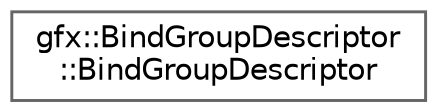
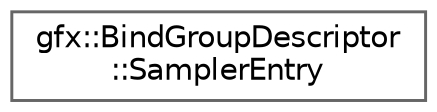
node "gfx::BindGroupDescriptor ::BindGroupDescriptor": label "gfx::BindGroupDescriptor ::BindGroupDescriptor" -> "gfx::BindGroupDescriptor ::SamplerEntry"
